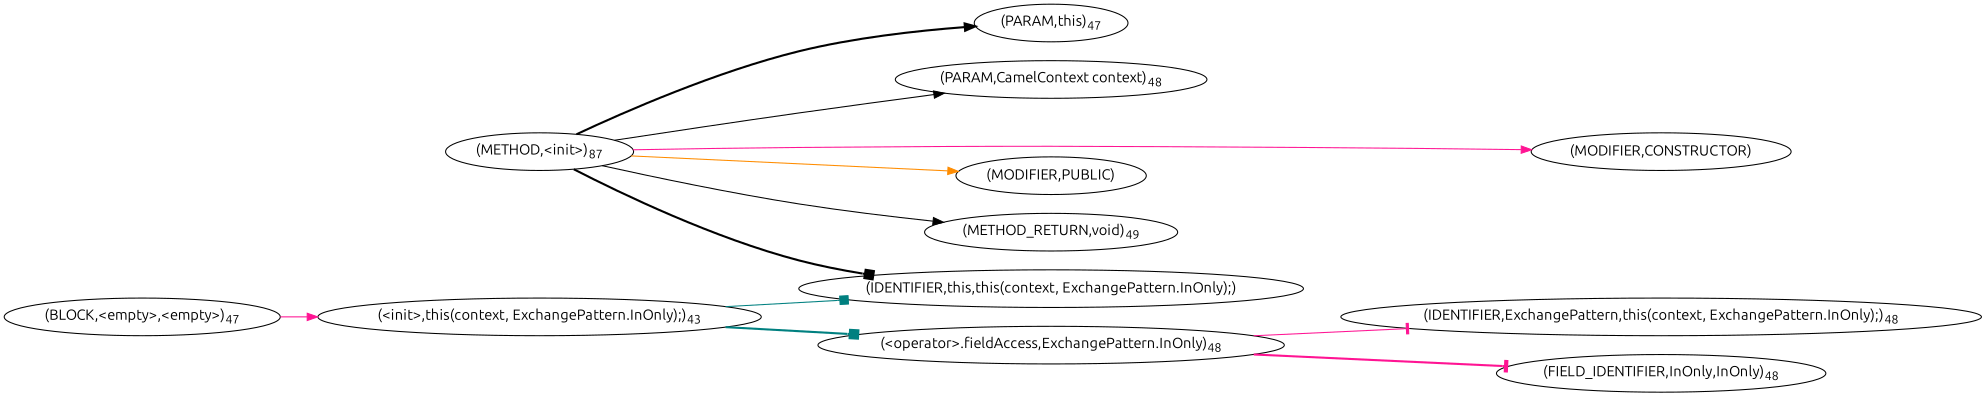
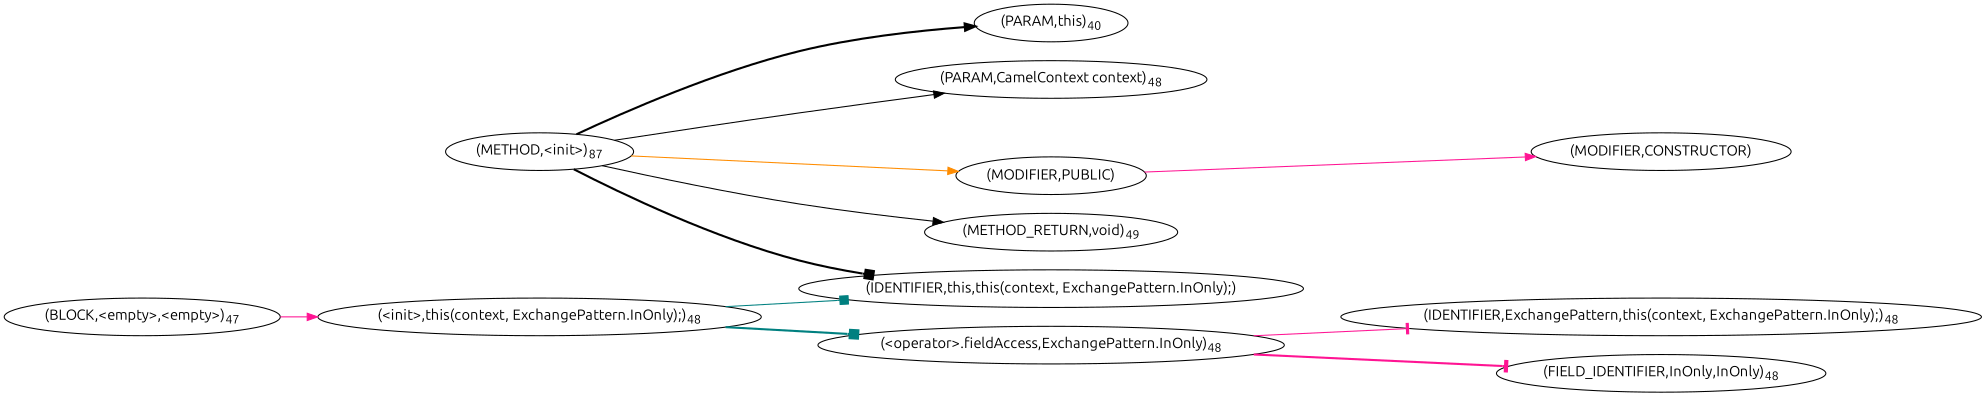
node "(PARAM,this)": text "47" -> "40"
edge "(METHOD,<init>)" -> "(MODIFIER,CONSTRUCTOR)": now "(MODIFIER,PUBLIC)" -> "(MODIFIER,CONSTRUCTOR)"
node "(<init>,this(context, ExchangePattern.InOnly);)": text "43" -> "48"
